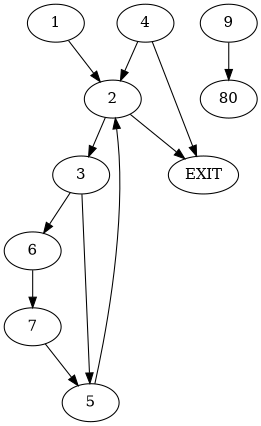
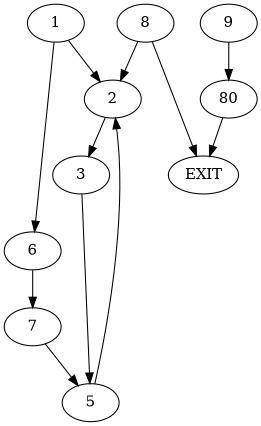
node "4": label "4" -> "8"
edge "2" -> "EXIT": now "80" -> "EXIT"
edge "3" -> "6": now "1" -> "6"
